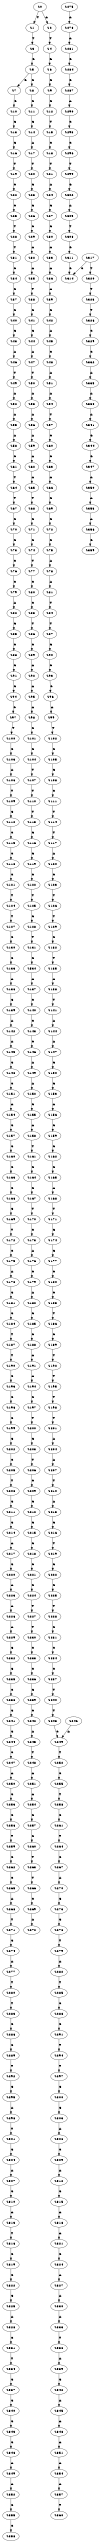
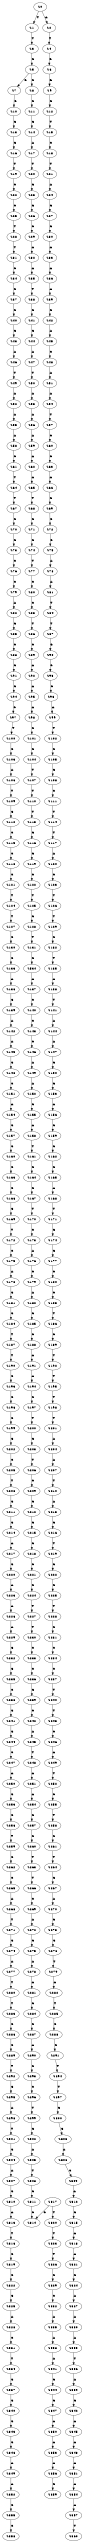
edge "S243" -> "S249": now "S243" -> "S246"
edge "S272" -> "S275": added, label "G"
